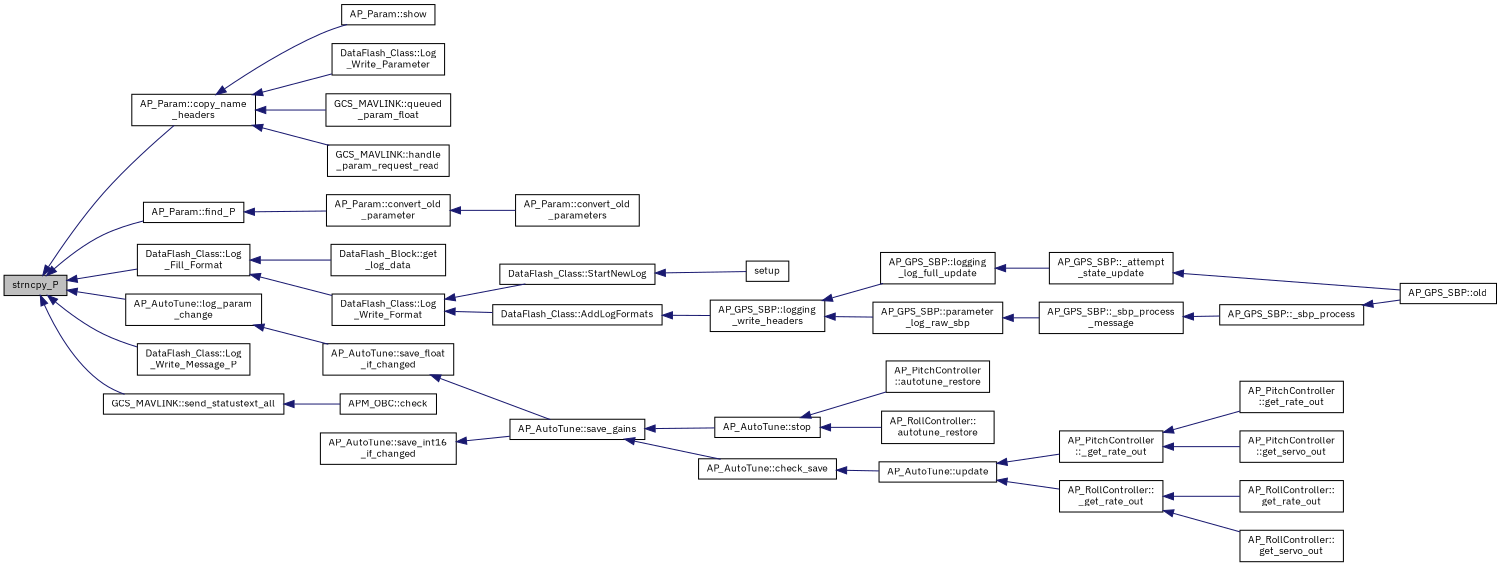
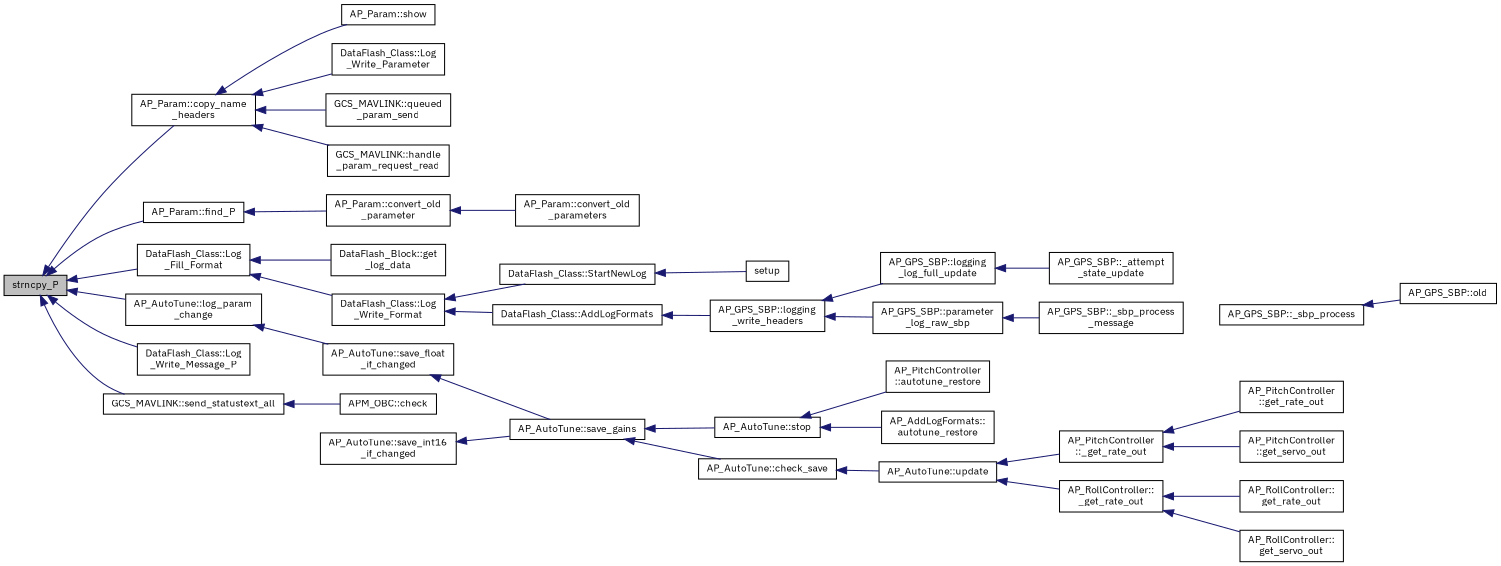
node "GCS_MAVLINK::queued _param_float": label "GCS_MAVLINK::queued _param_float" -> "GCS_MAVLINK::queued _param_send"
edge "AP_GPS_SBP::old" -> "AP_GPS_SBP::_attempt _state_update": removed
edge "AP_GPS_SBP::_sbp_process" -> "AP_GPS_SBP::_sbp_process _message": removed
node "AP_RollController:: autotune_restore": label "AP_RollController:: autotune_restore" -> "AP_AddLogFormats:: autotune_restore"
